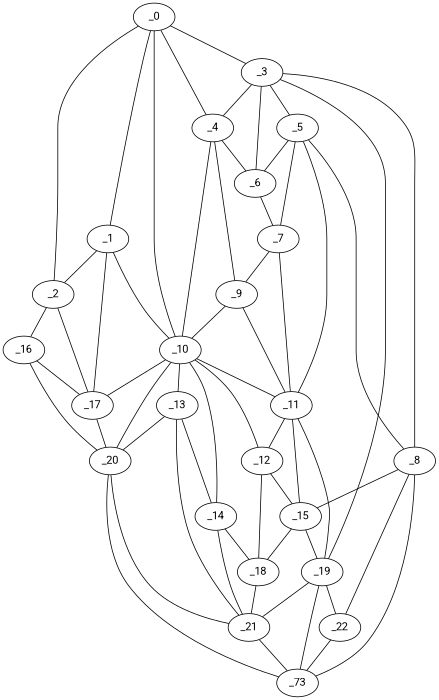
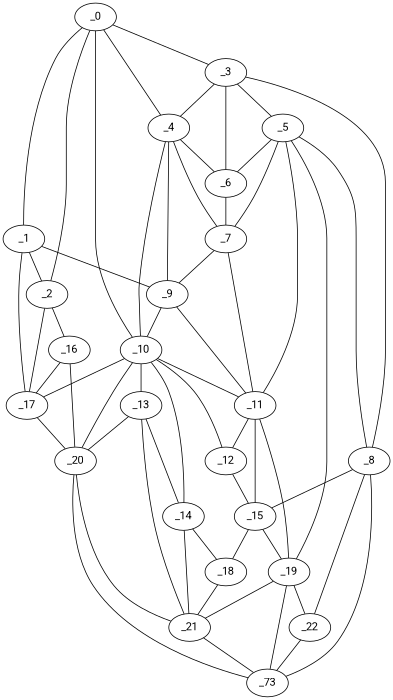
edge "_4" -- "_7": added
edge "_3" -- "_19": now "_5" -- "_19"
edge "_1" -- "_10": now "_1" -- "_9"
edge "_12" -- "_18": removed
